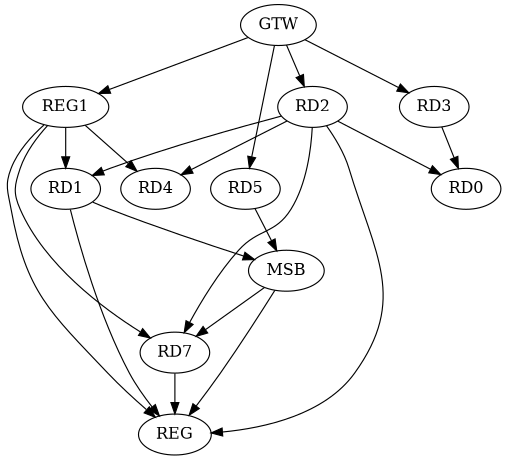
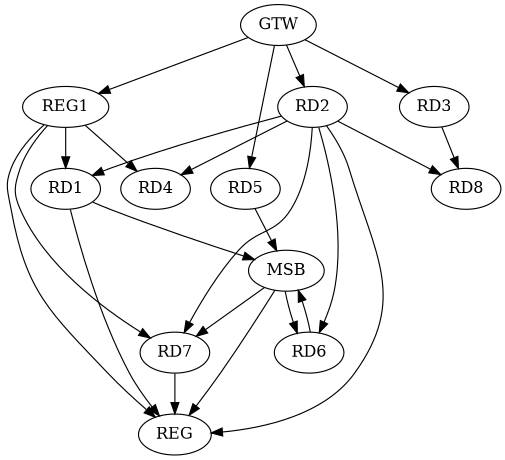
node "RD0": label "RD0" -> "RD8"
node "RD6": added
